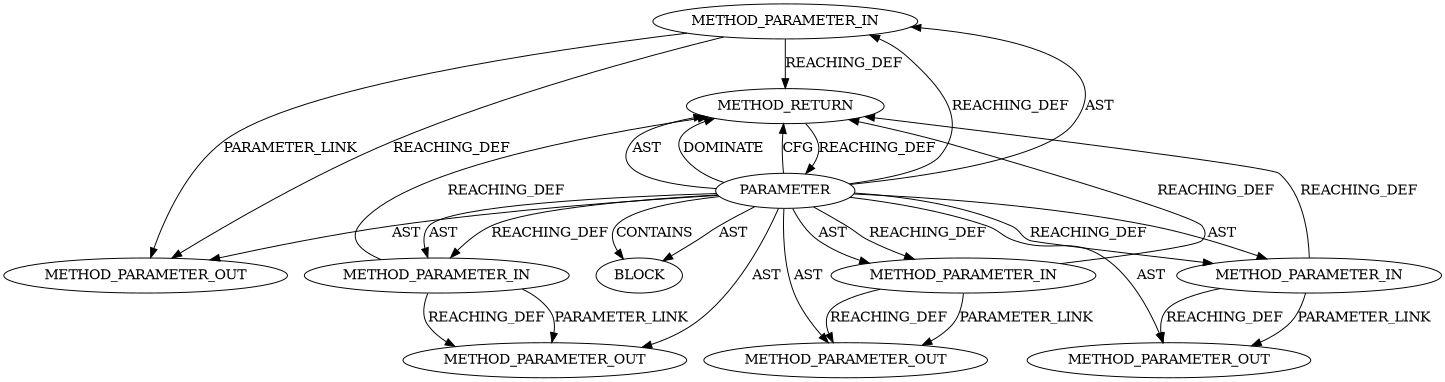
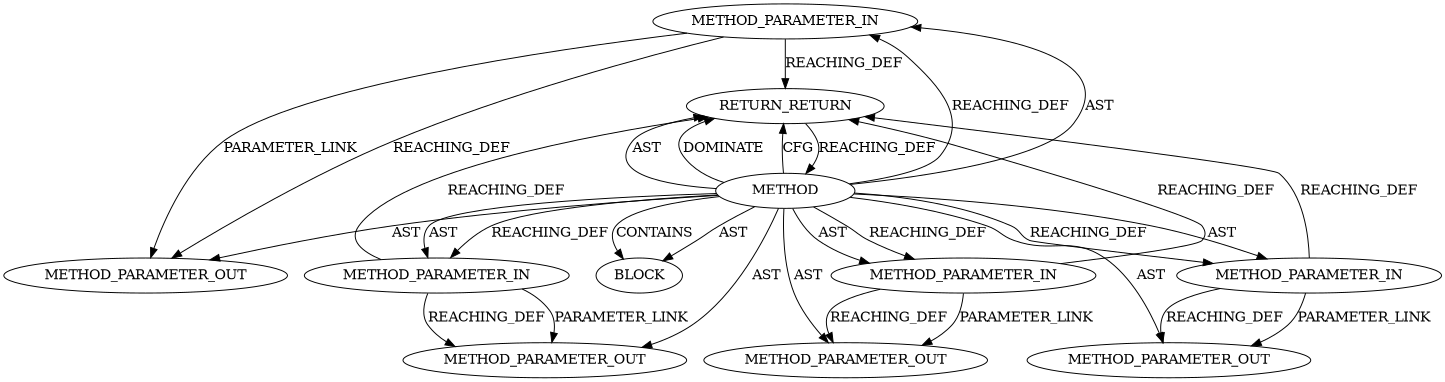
node "METHOD_RETURN": label "METHOD_RETURN" -> "RETURN_RETURN"
node "PARAMETER": label "PARAMETER" -> "METHOD"
